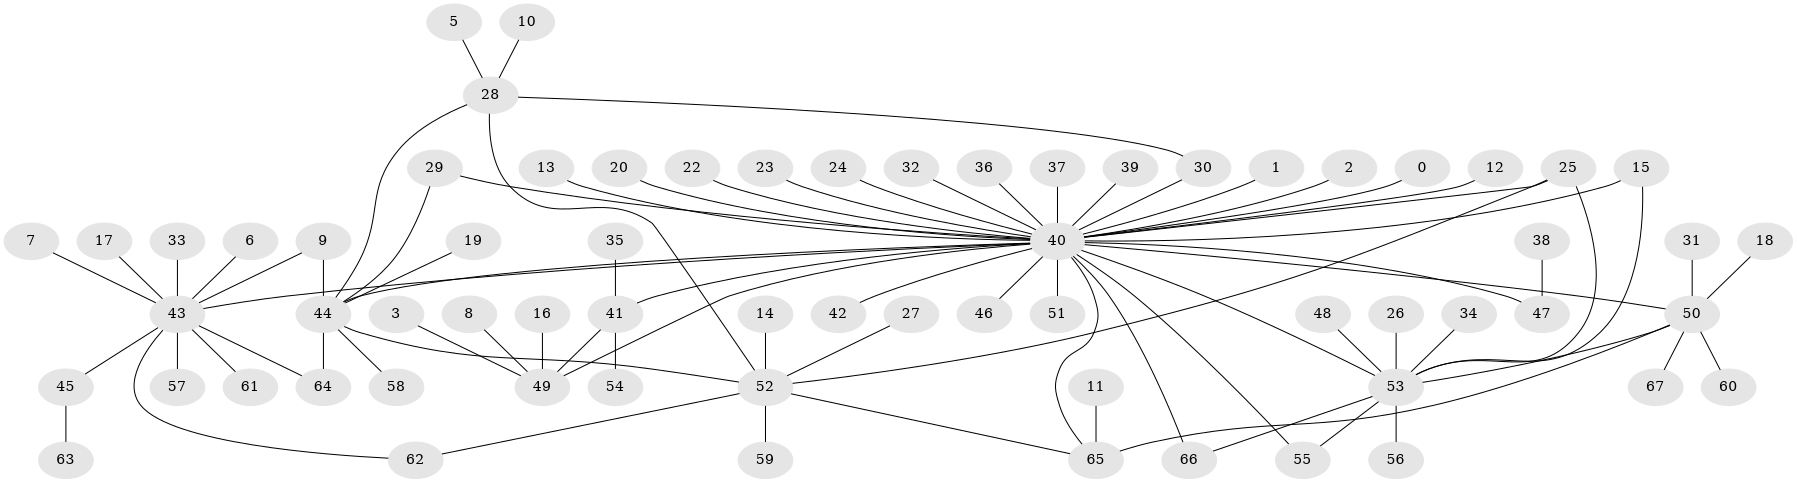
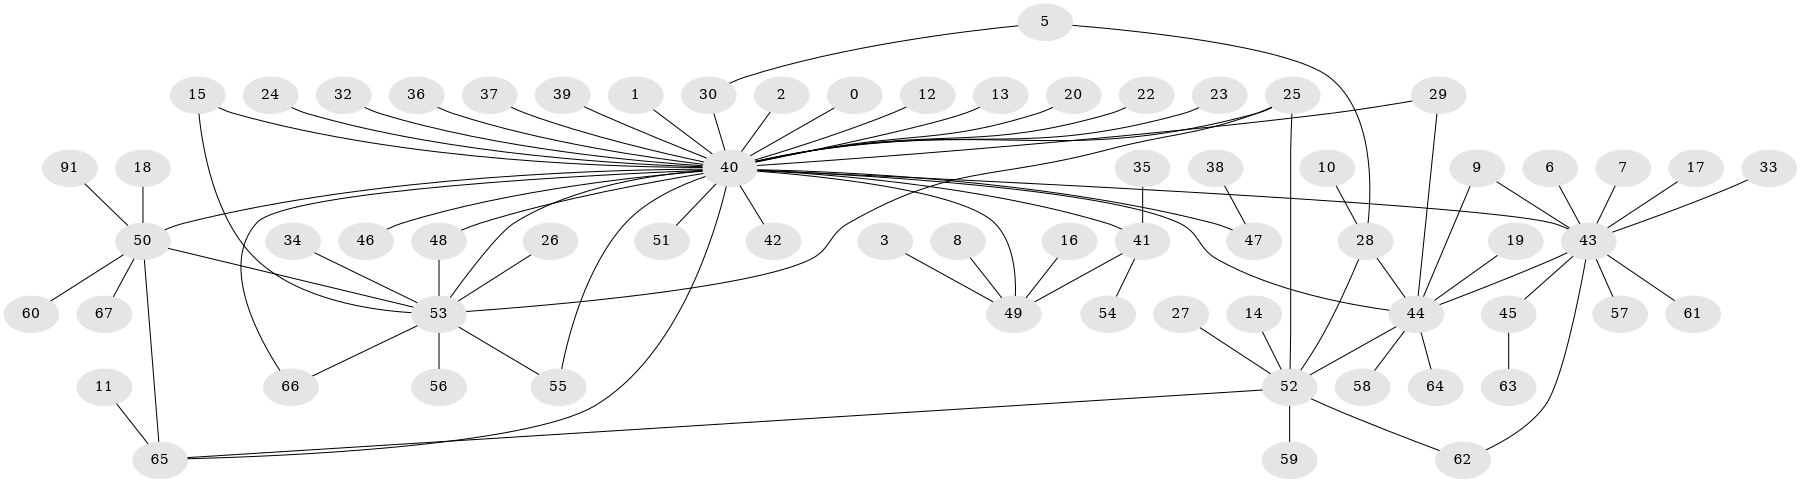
edge "28" -- "30": now "5" -- "30"
edge "40" -- "48": added
node "31": label "31" -> "91"
edge "43" -- "64": now "43" -- "44"
